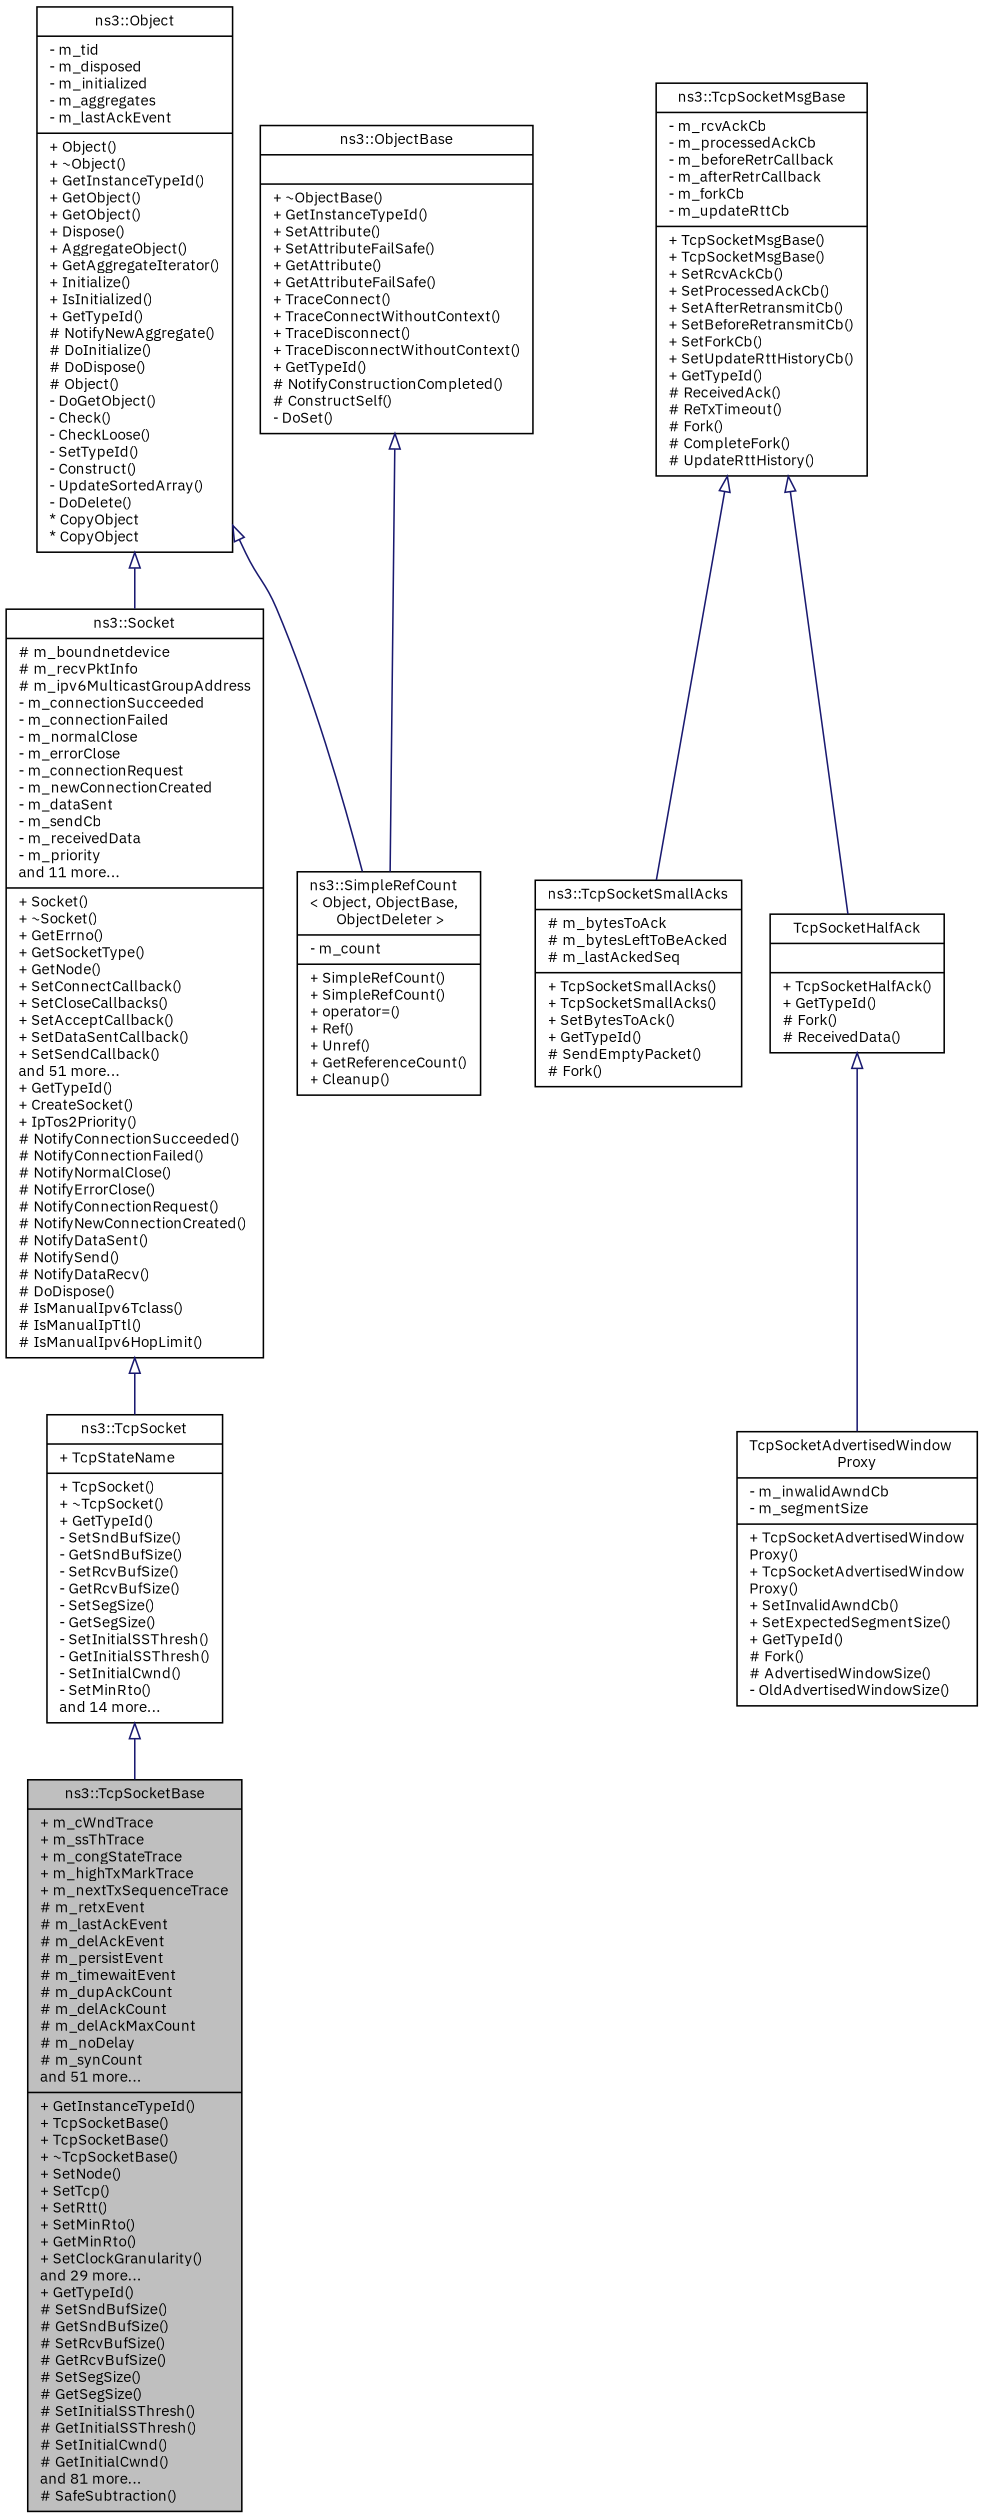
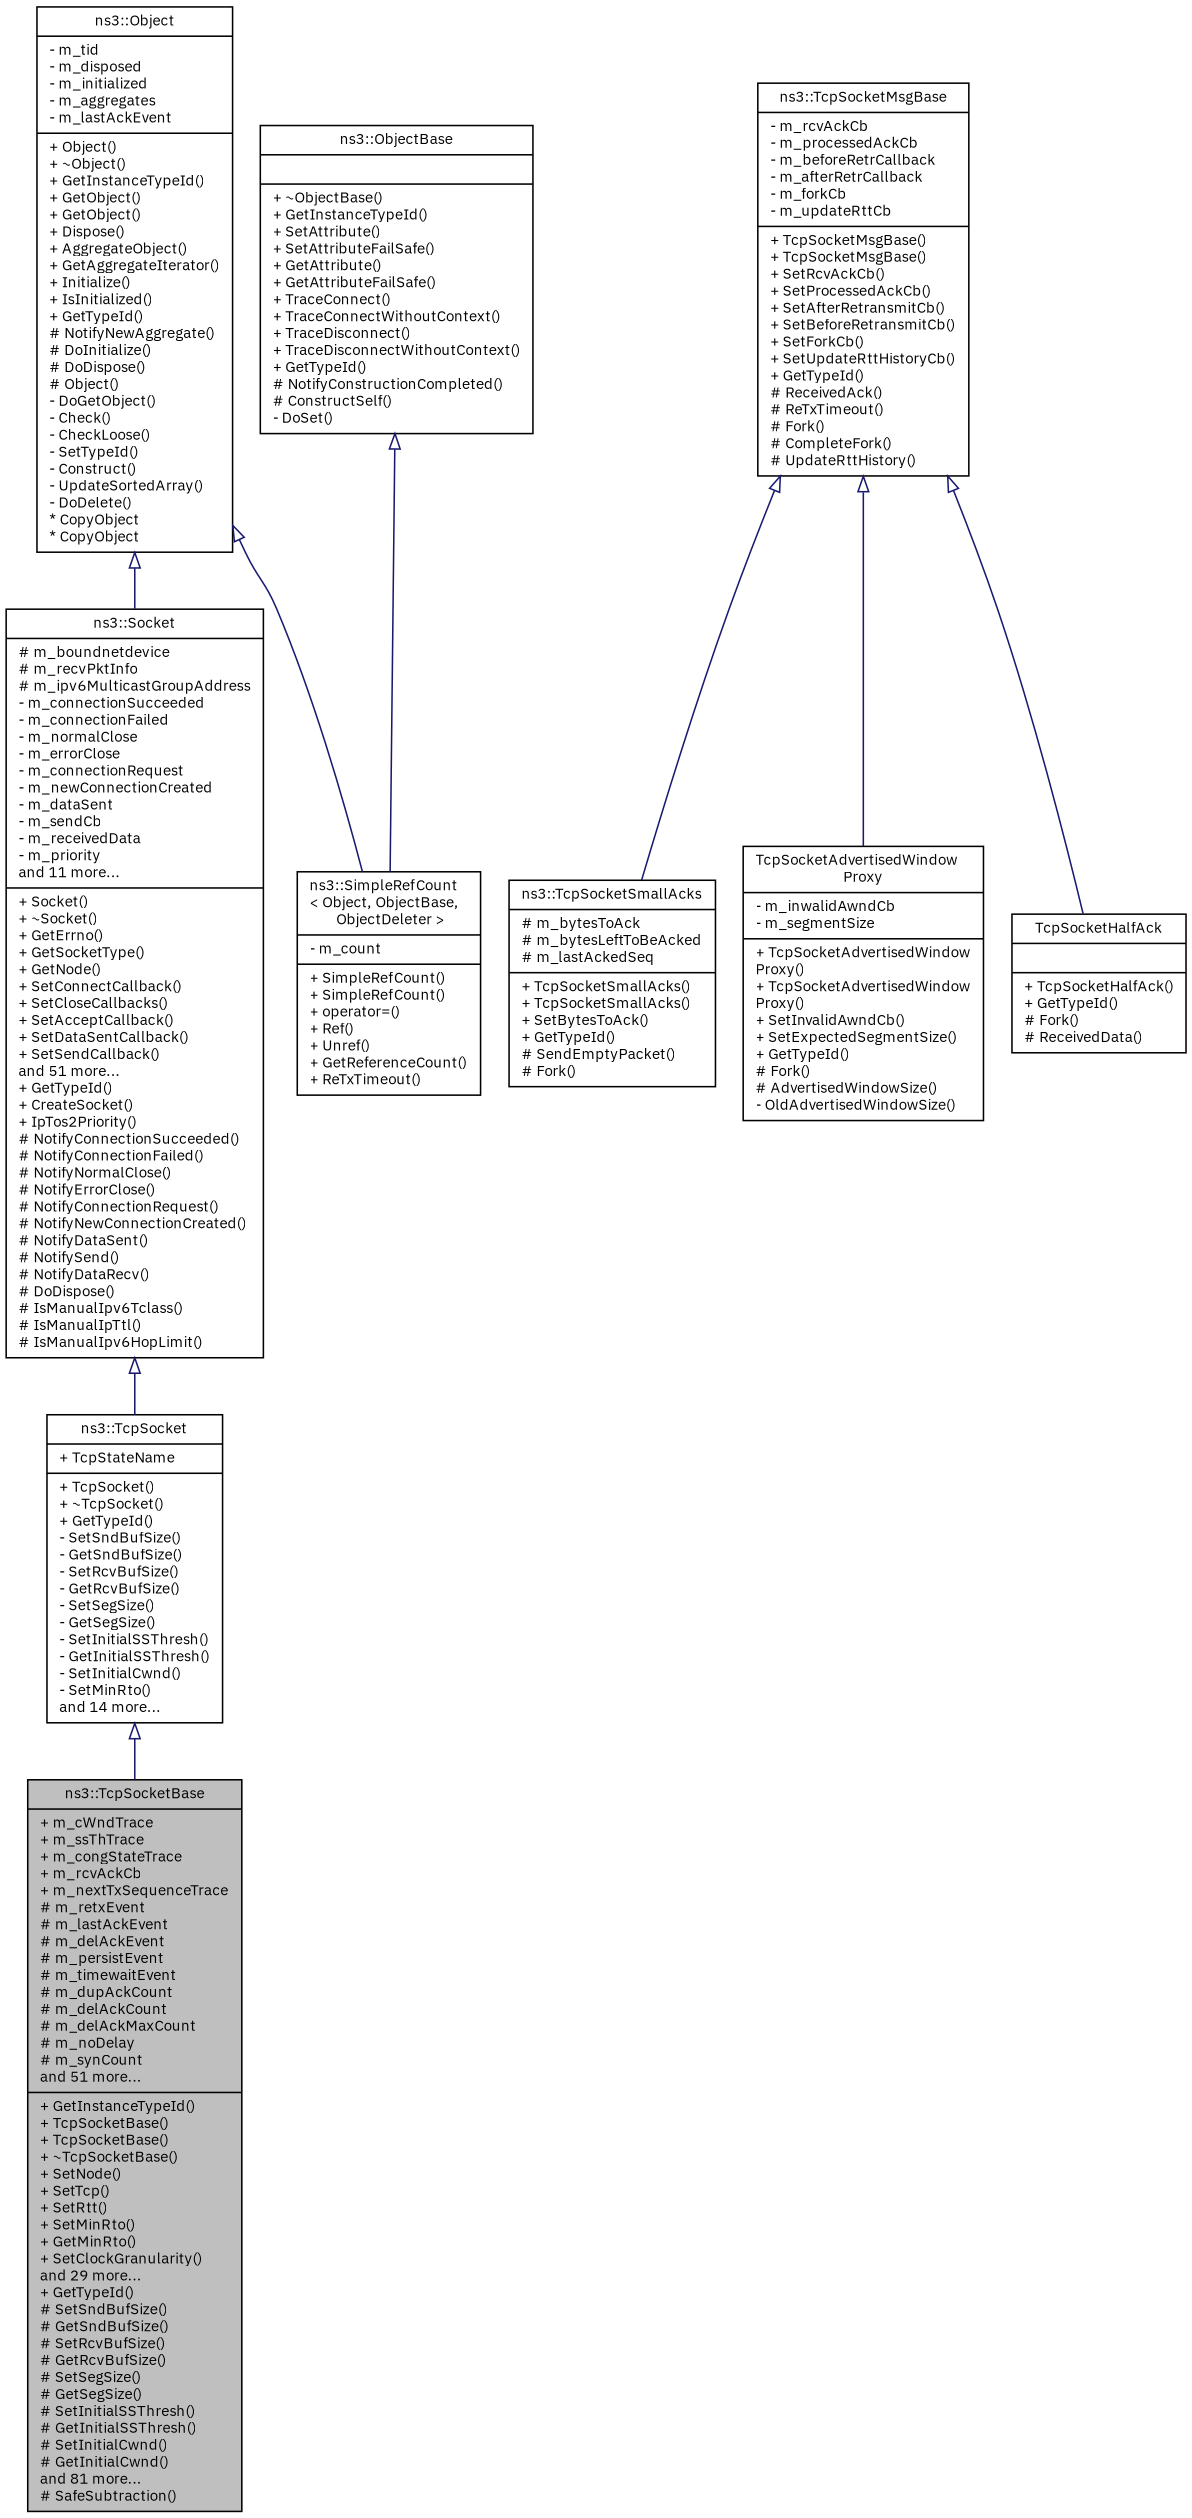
node "ns3::SimpleRefCount": text "+ Cleanup()" -> "+ ReTxTimeout()"
edge "TcpSocketAdvertisedWindow" -> "TcpSocketHalfAck": now "TcpSocketAdvertisedWindow" -> "ns3::TcpSocketMsgBase"
node "ns3::TcpSocketBase": text "+ m_highTxMarkTrace" -> "+ m_rcvAckCb"
